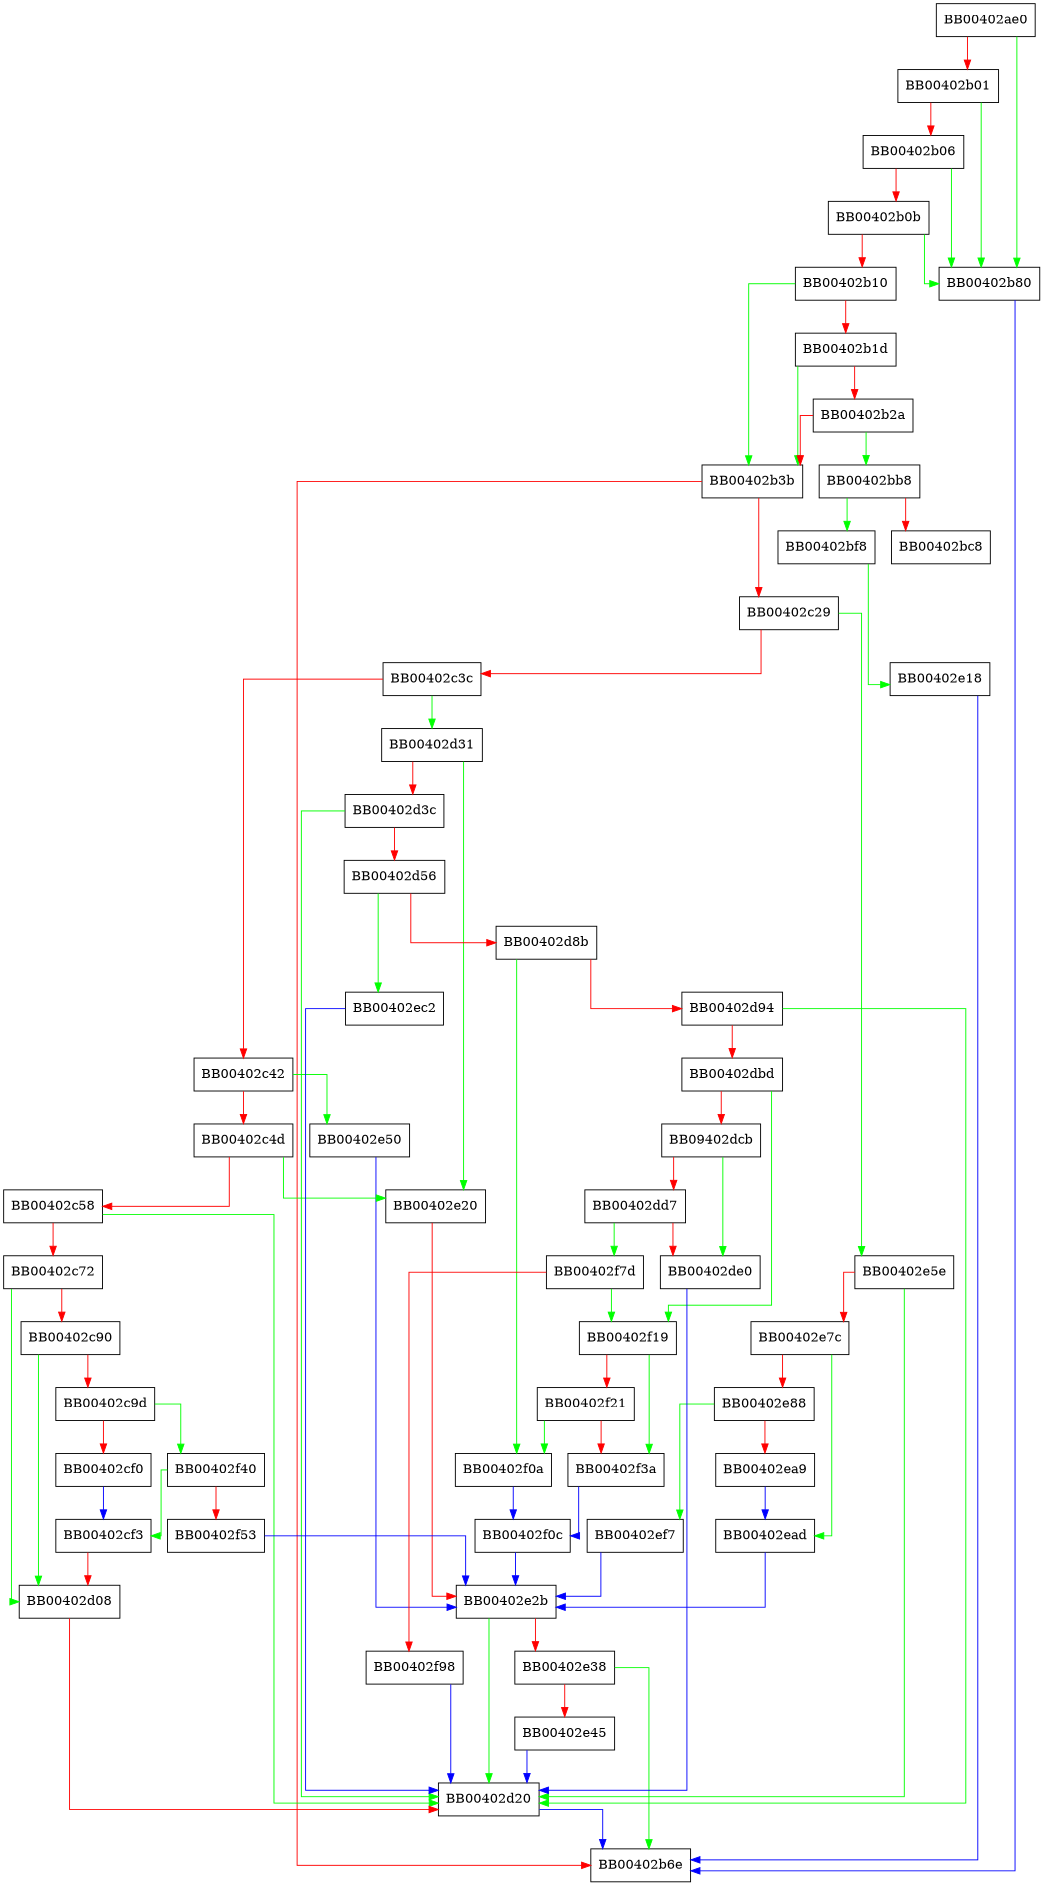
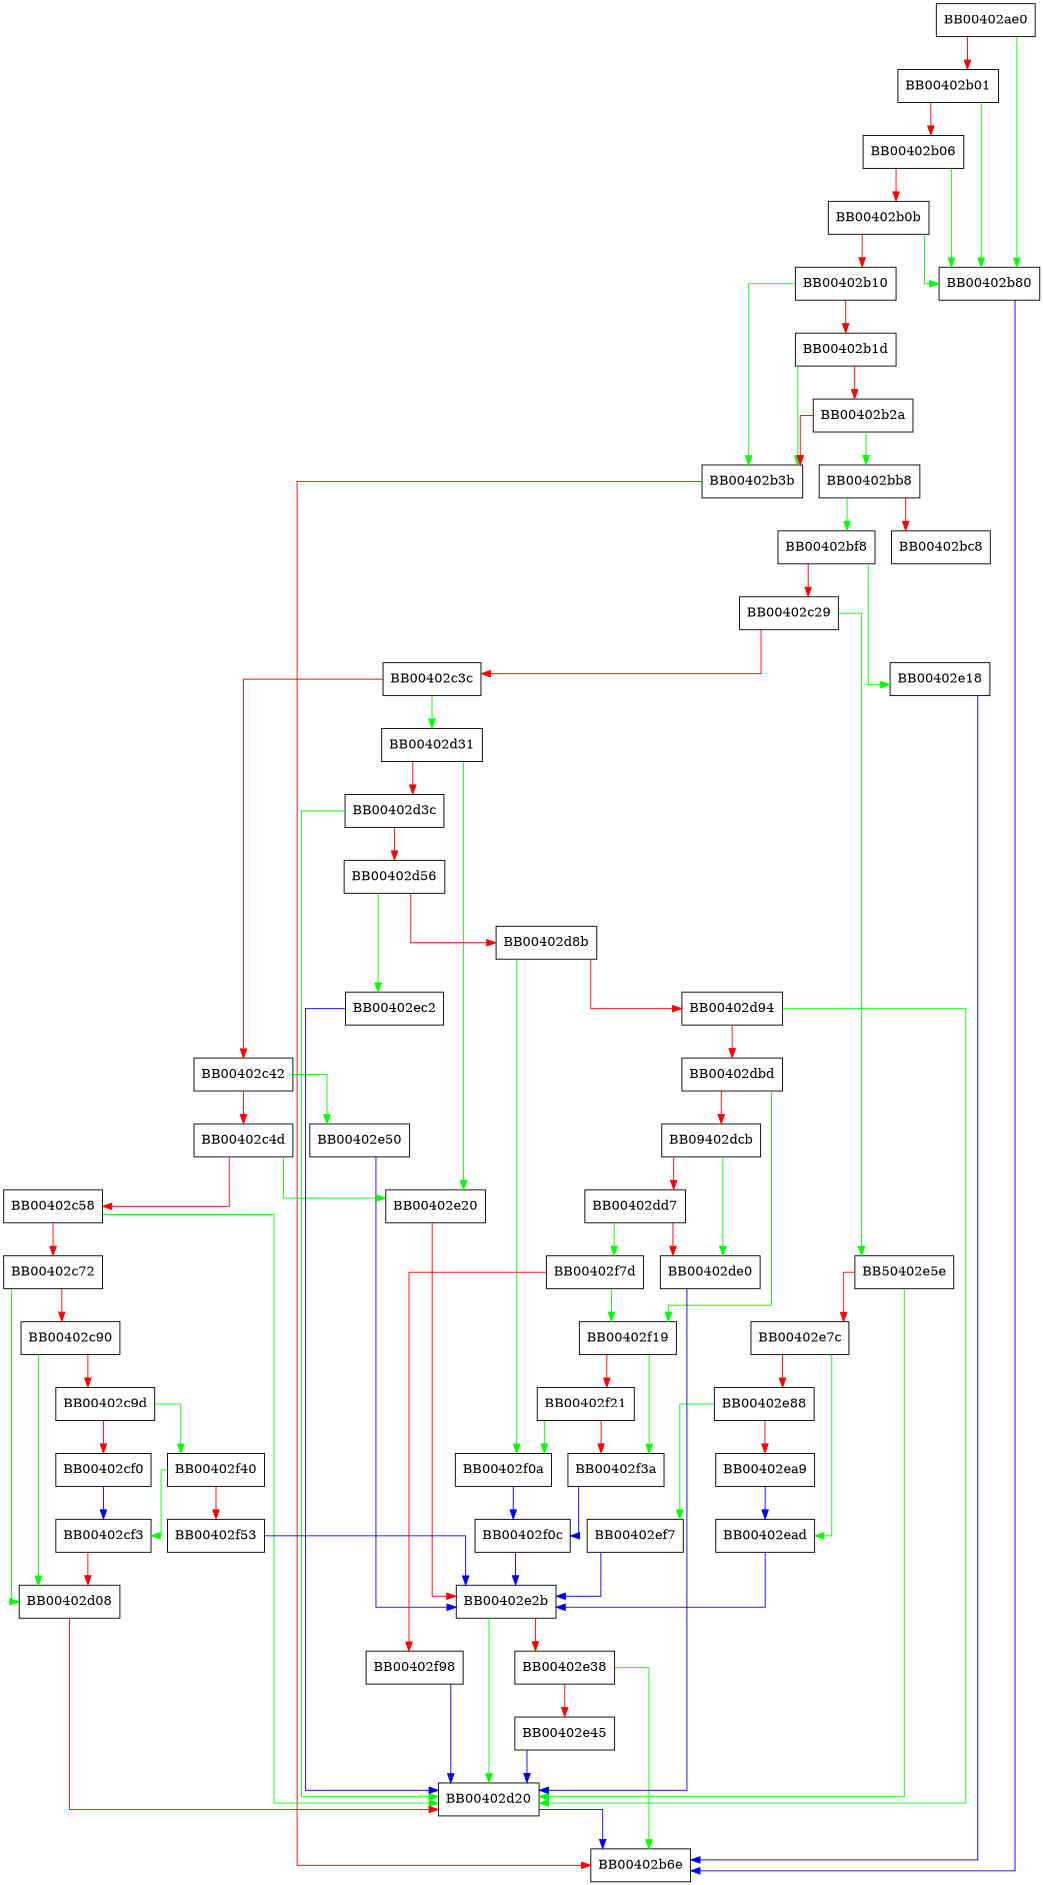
edge "BB00402b3b" -> "BB00402c29": now "BB00402bf8" -> "BB00402c29"
node "BB00402e5e": label "BB00402e5e" -> "BB50402e5e"
